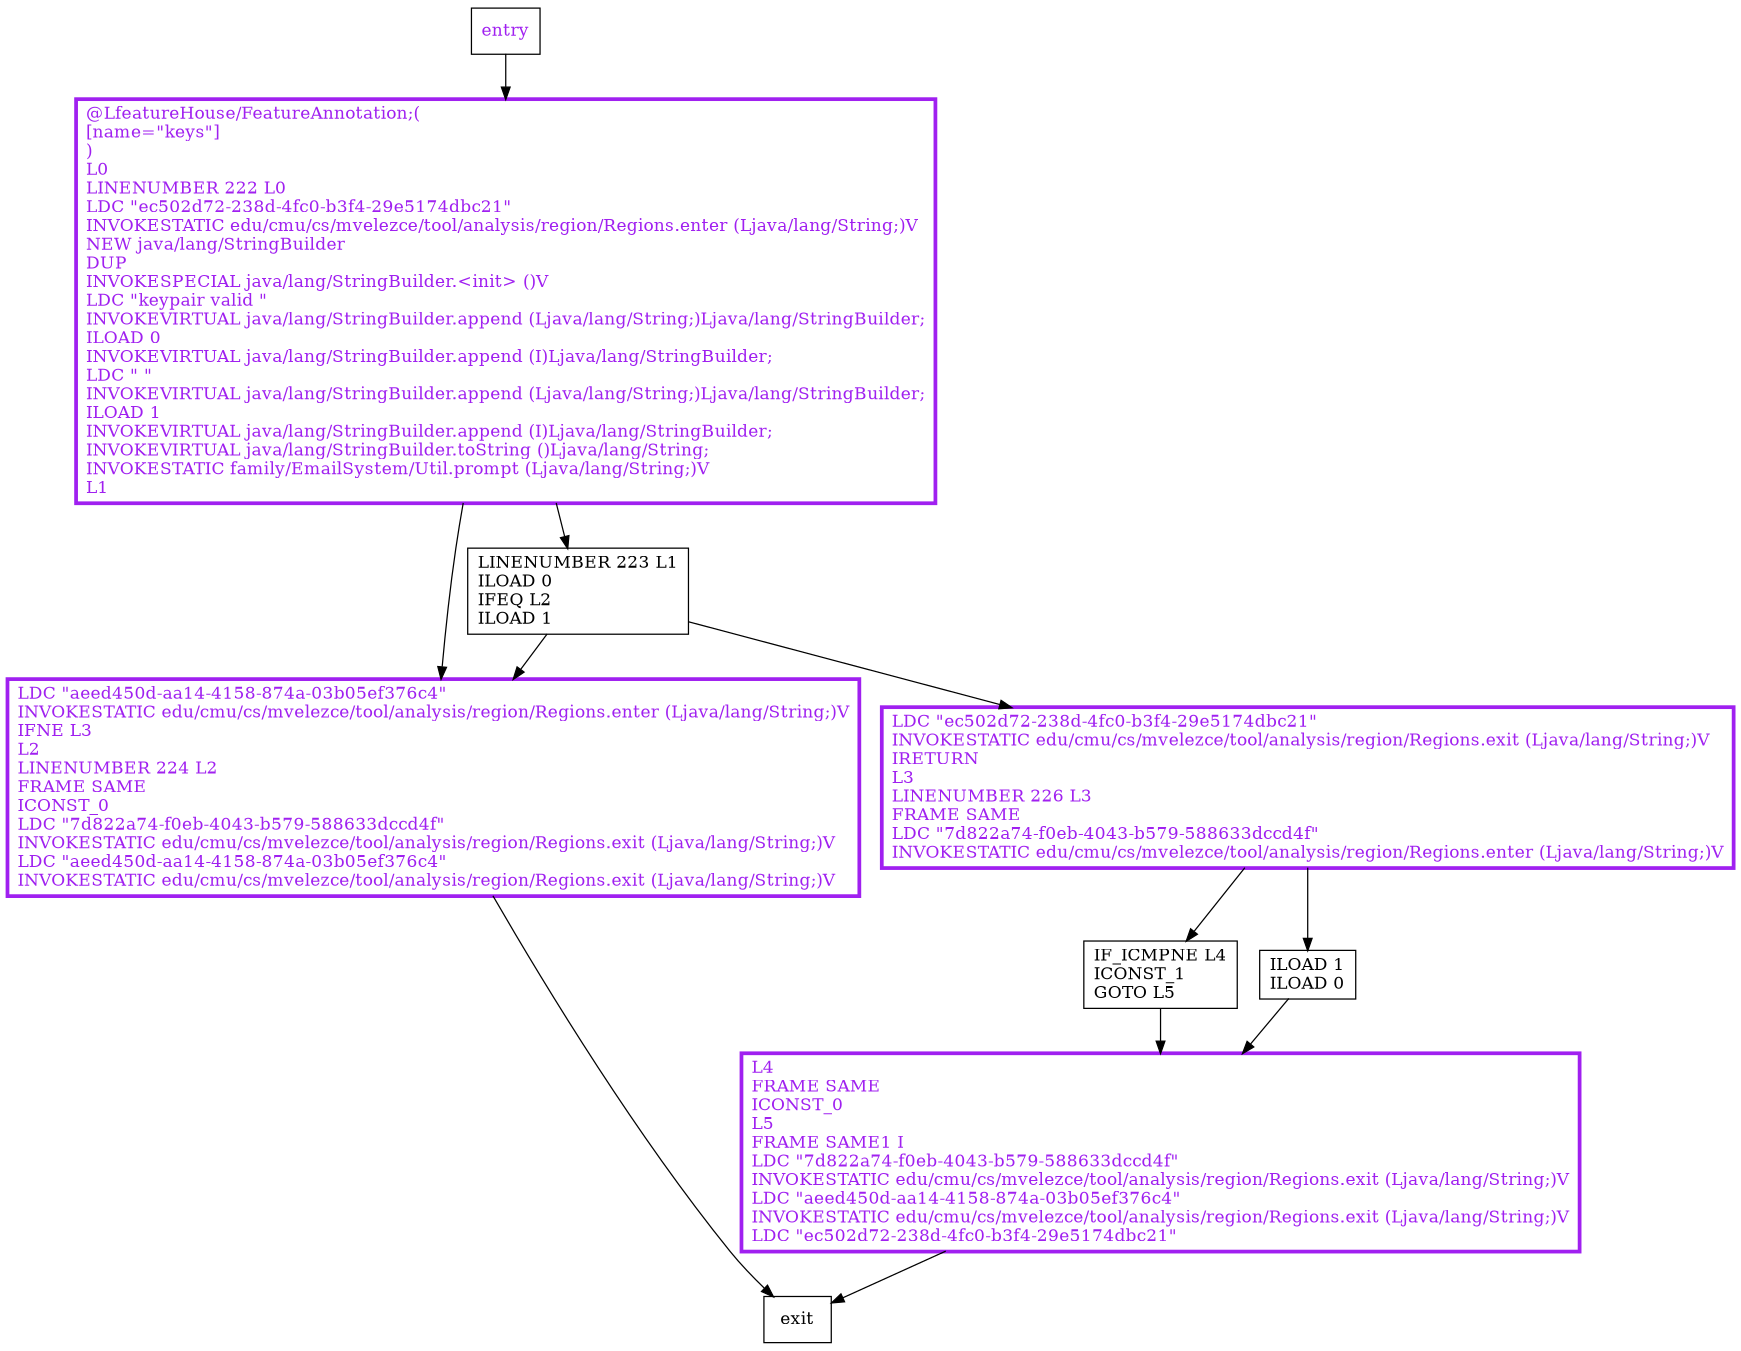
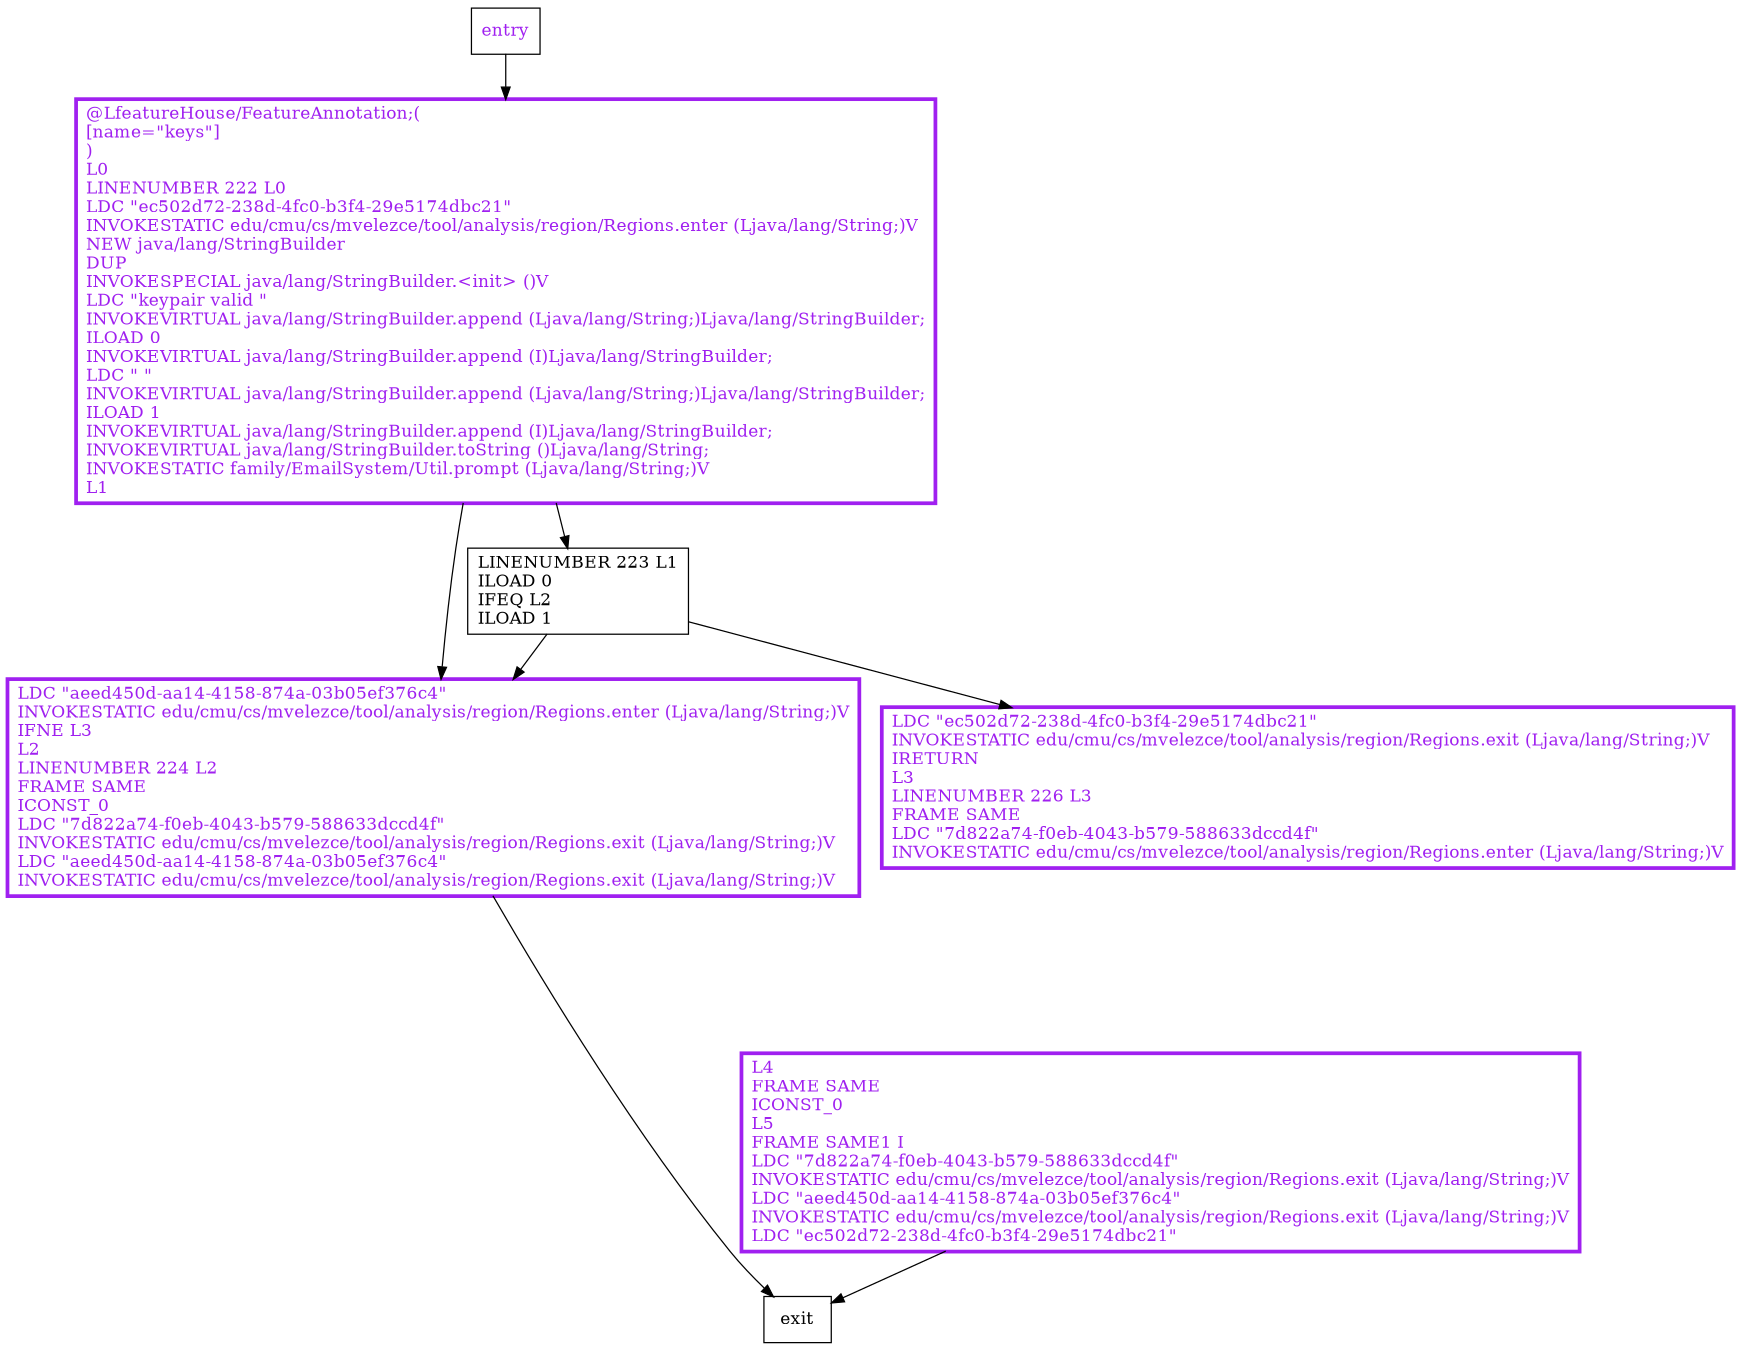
node "IF_ICMPNE L4 ICONST_1 GOTO L5": removed
node "ILOAD 1 ILOAD 0": removed
